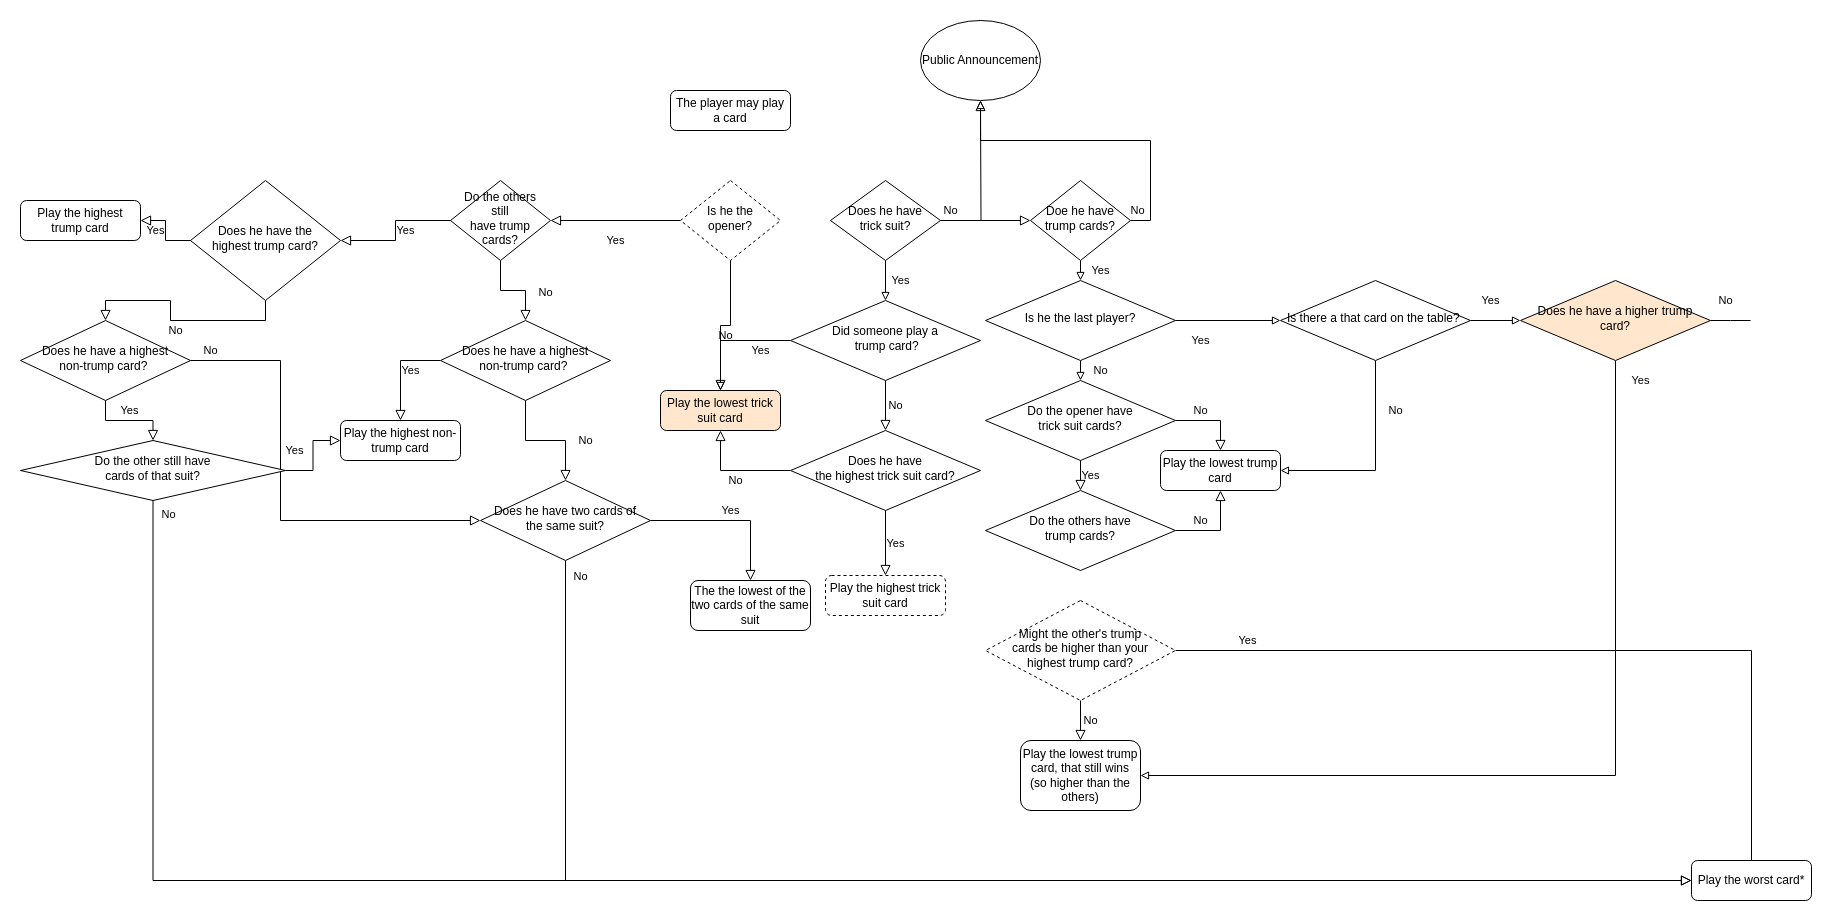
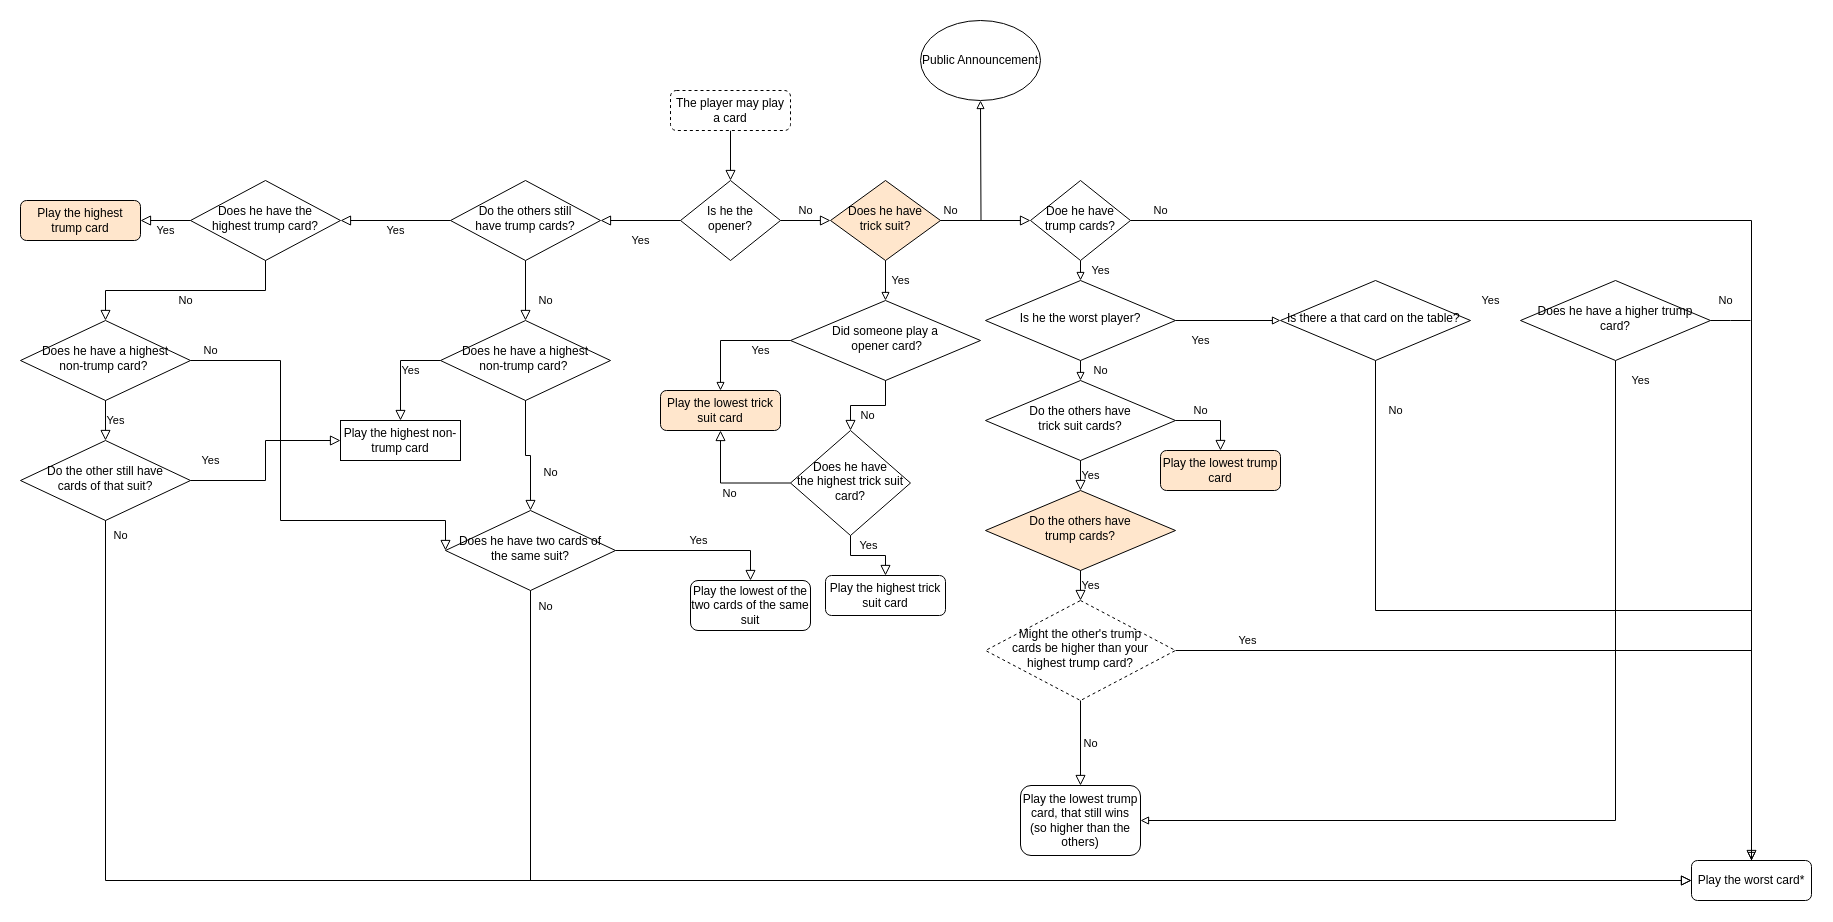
node "The player may play a card": style solid -> dashed
edge "Doe he have trump cards?" -> "Public Announcement": now "Doe he have trump cards?" -> "Play the worst card*"
edge "The player may play a card" -> "Is he the opener?": added
node "Play the highest trump card": fillcolor #ffffff -> #ffe6cc
node "Do the others still have trump cards?": size 100x80 -> 150x80
node "Is he the opener?": style dashed -> solid
node "Does he have trick suit?": fillcolor #ffffff -> #ffe6cc
node "Does he have the highest trump card?": size 150x120 -> 150x80
edge "Is he the opener?" -> "Play the lowest trick suit card": now "Is he the opener?" -> "Does he have trick suit?"
node "Is he the last player?": label "Is he the last player?" -> "Is he the worst player?"
edge "Is there a that card on the table?" -> "Does he have a higher trump card?": removed
node "Does he have a higher trump card?": fillcolor #ffe6cc -> #ffffff
node "Did someone play a trump card?": label "Did someone play a trump card?" -> "Did someone play a opener card?"
node "Do the opener have trick suit cards?": label "Do the opener have trick suit cards?" -> "Do the others have trick suit cards?"
node "Play the highest non-trump card": shape rounded rectangle -> rectangle
node "Do the other still have cards of that suit?": size 265x60 -> 170x80
node "Does he have the highest trick suit card?": size 190x80 -> 120x105
node "Play the lowest trump card": fillcolor #ffffff -> #ffe6cc
edge "Is there a that card on the table?" -> "Play the lowest trump card": now "Is there a that card on the table?" -> "Play the worst card*"
node "Does he have two cards of the same suit?": moved (566, 521) -> (531, 551)
node "Do the others have trump cards?": fillcolor #ffffff -> #ffe6cc
edge "Do the others have trump cards?" -> "Play the lowest trump card": removed, label "No"
edge "Do the others have trump cards?" -> "Might the other's trump cards be higher than your highest trump card?": added, label "Yes"
node "Play the highest trick suit card": style dashed -> solid
node "The the lowest of the two cards of the same suit": label "The the lowest of the two cards of the same suit" -> "Play the lowest of the two cards of the same suit"
node "Play the lowest trump card, that still wins (so higher than the others)": moved (1081, 776) -> (1081, 821)
